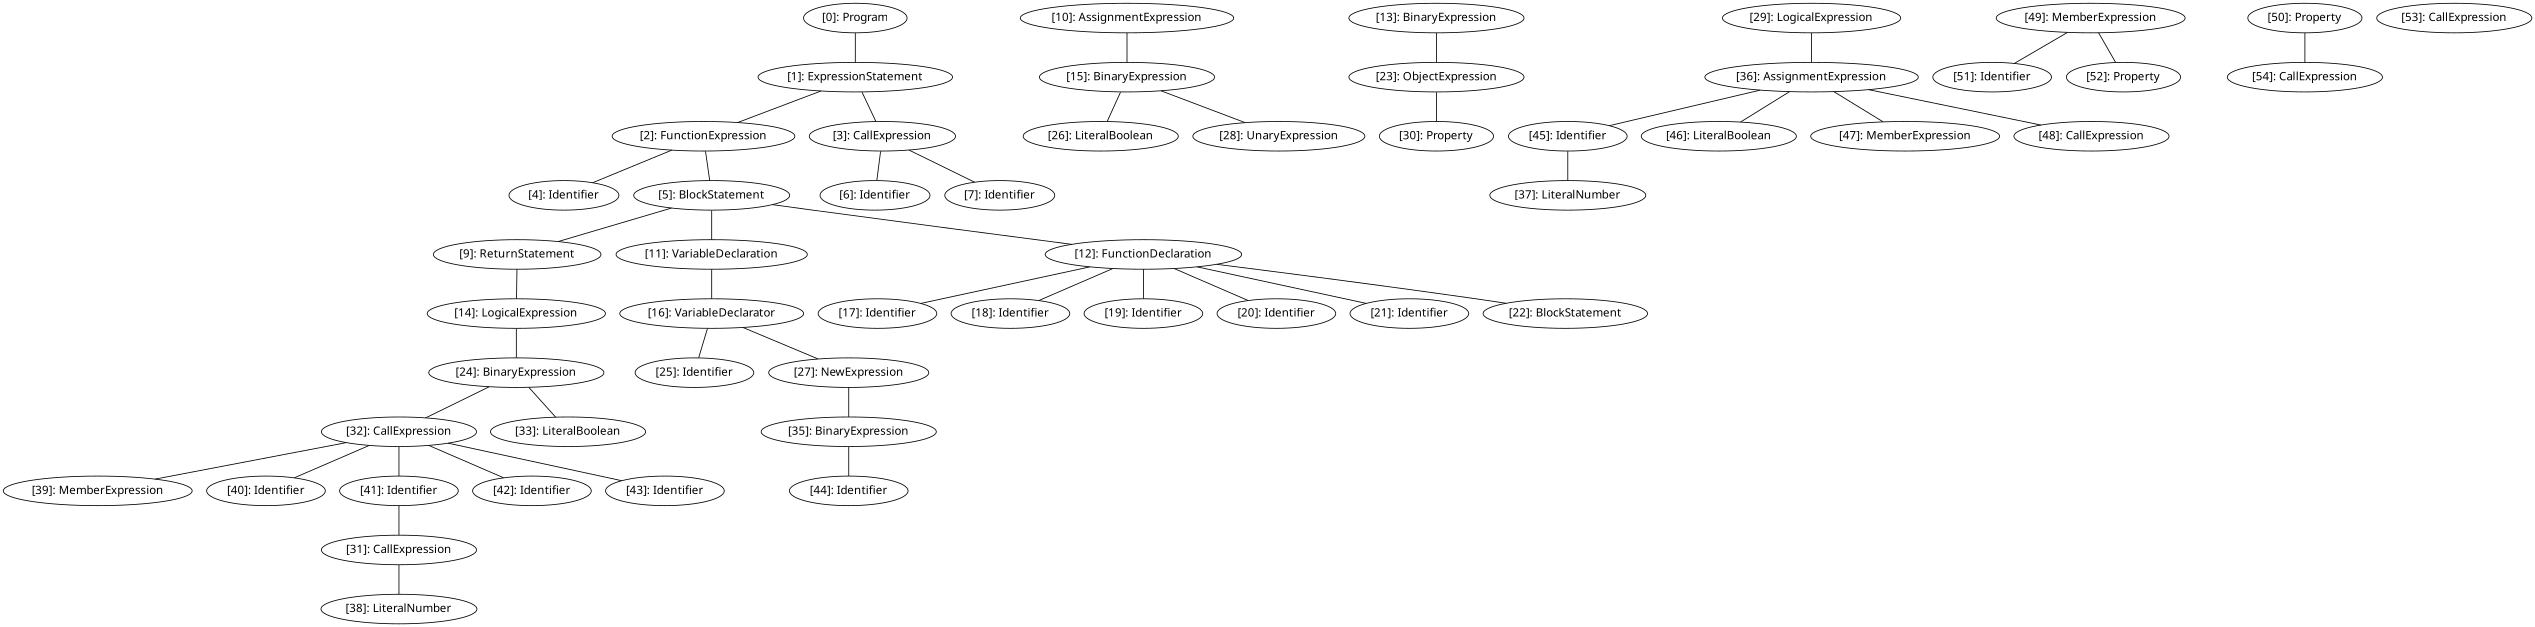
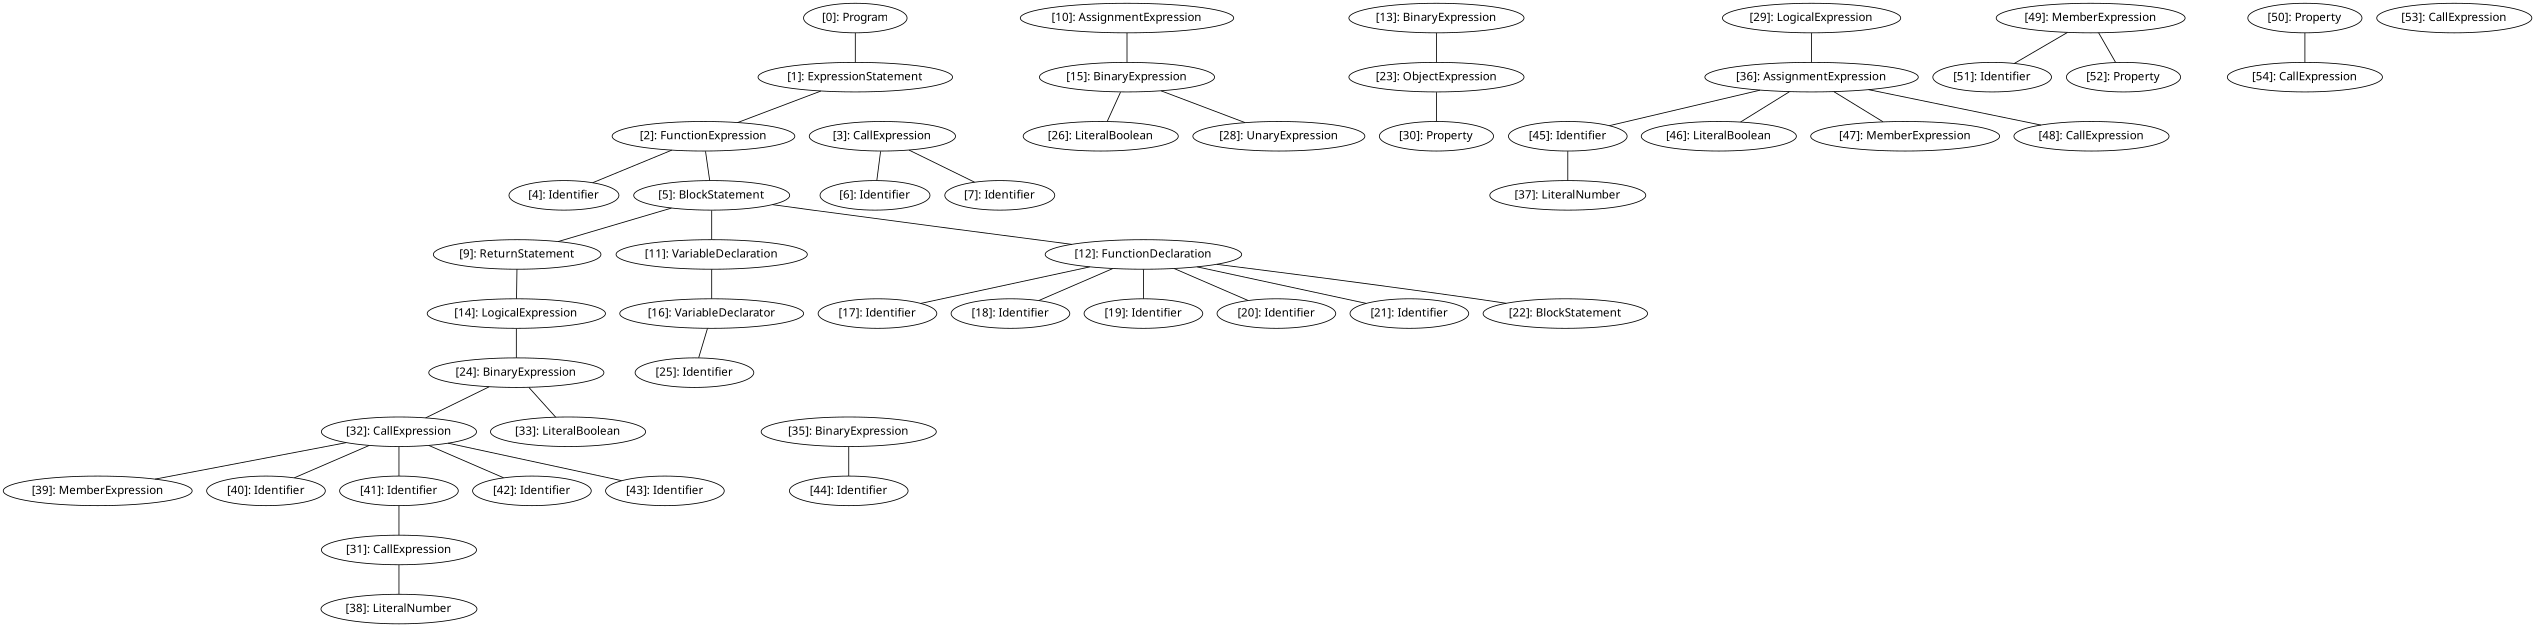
edge "[1]: ExpressionStatement" -- "[3]: CallExpression": removed
node "[27]: NewExpression": removed
